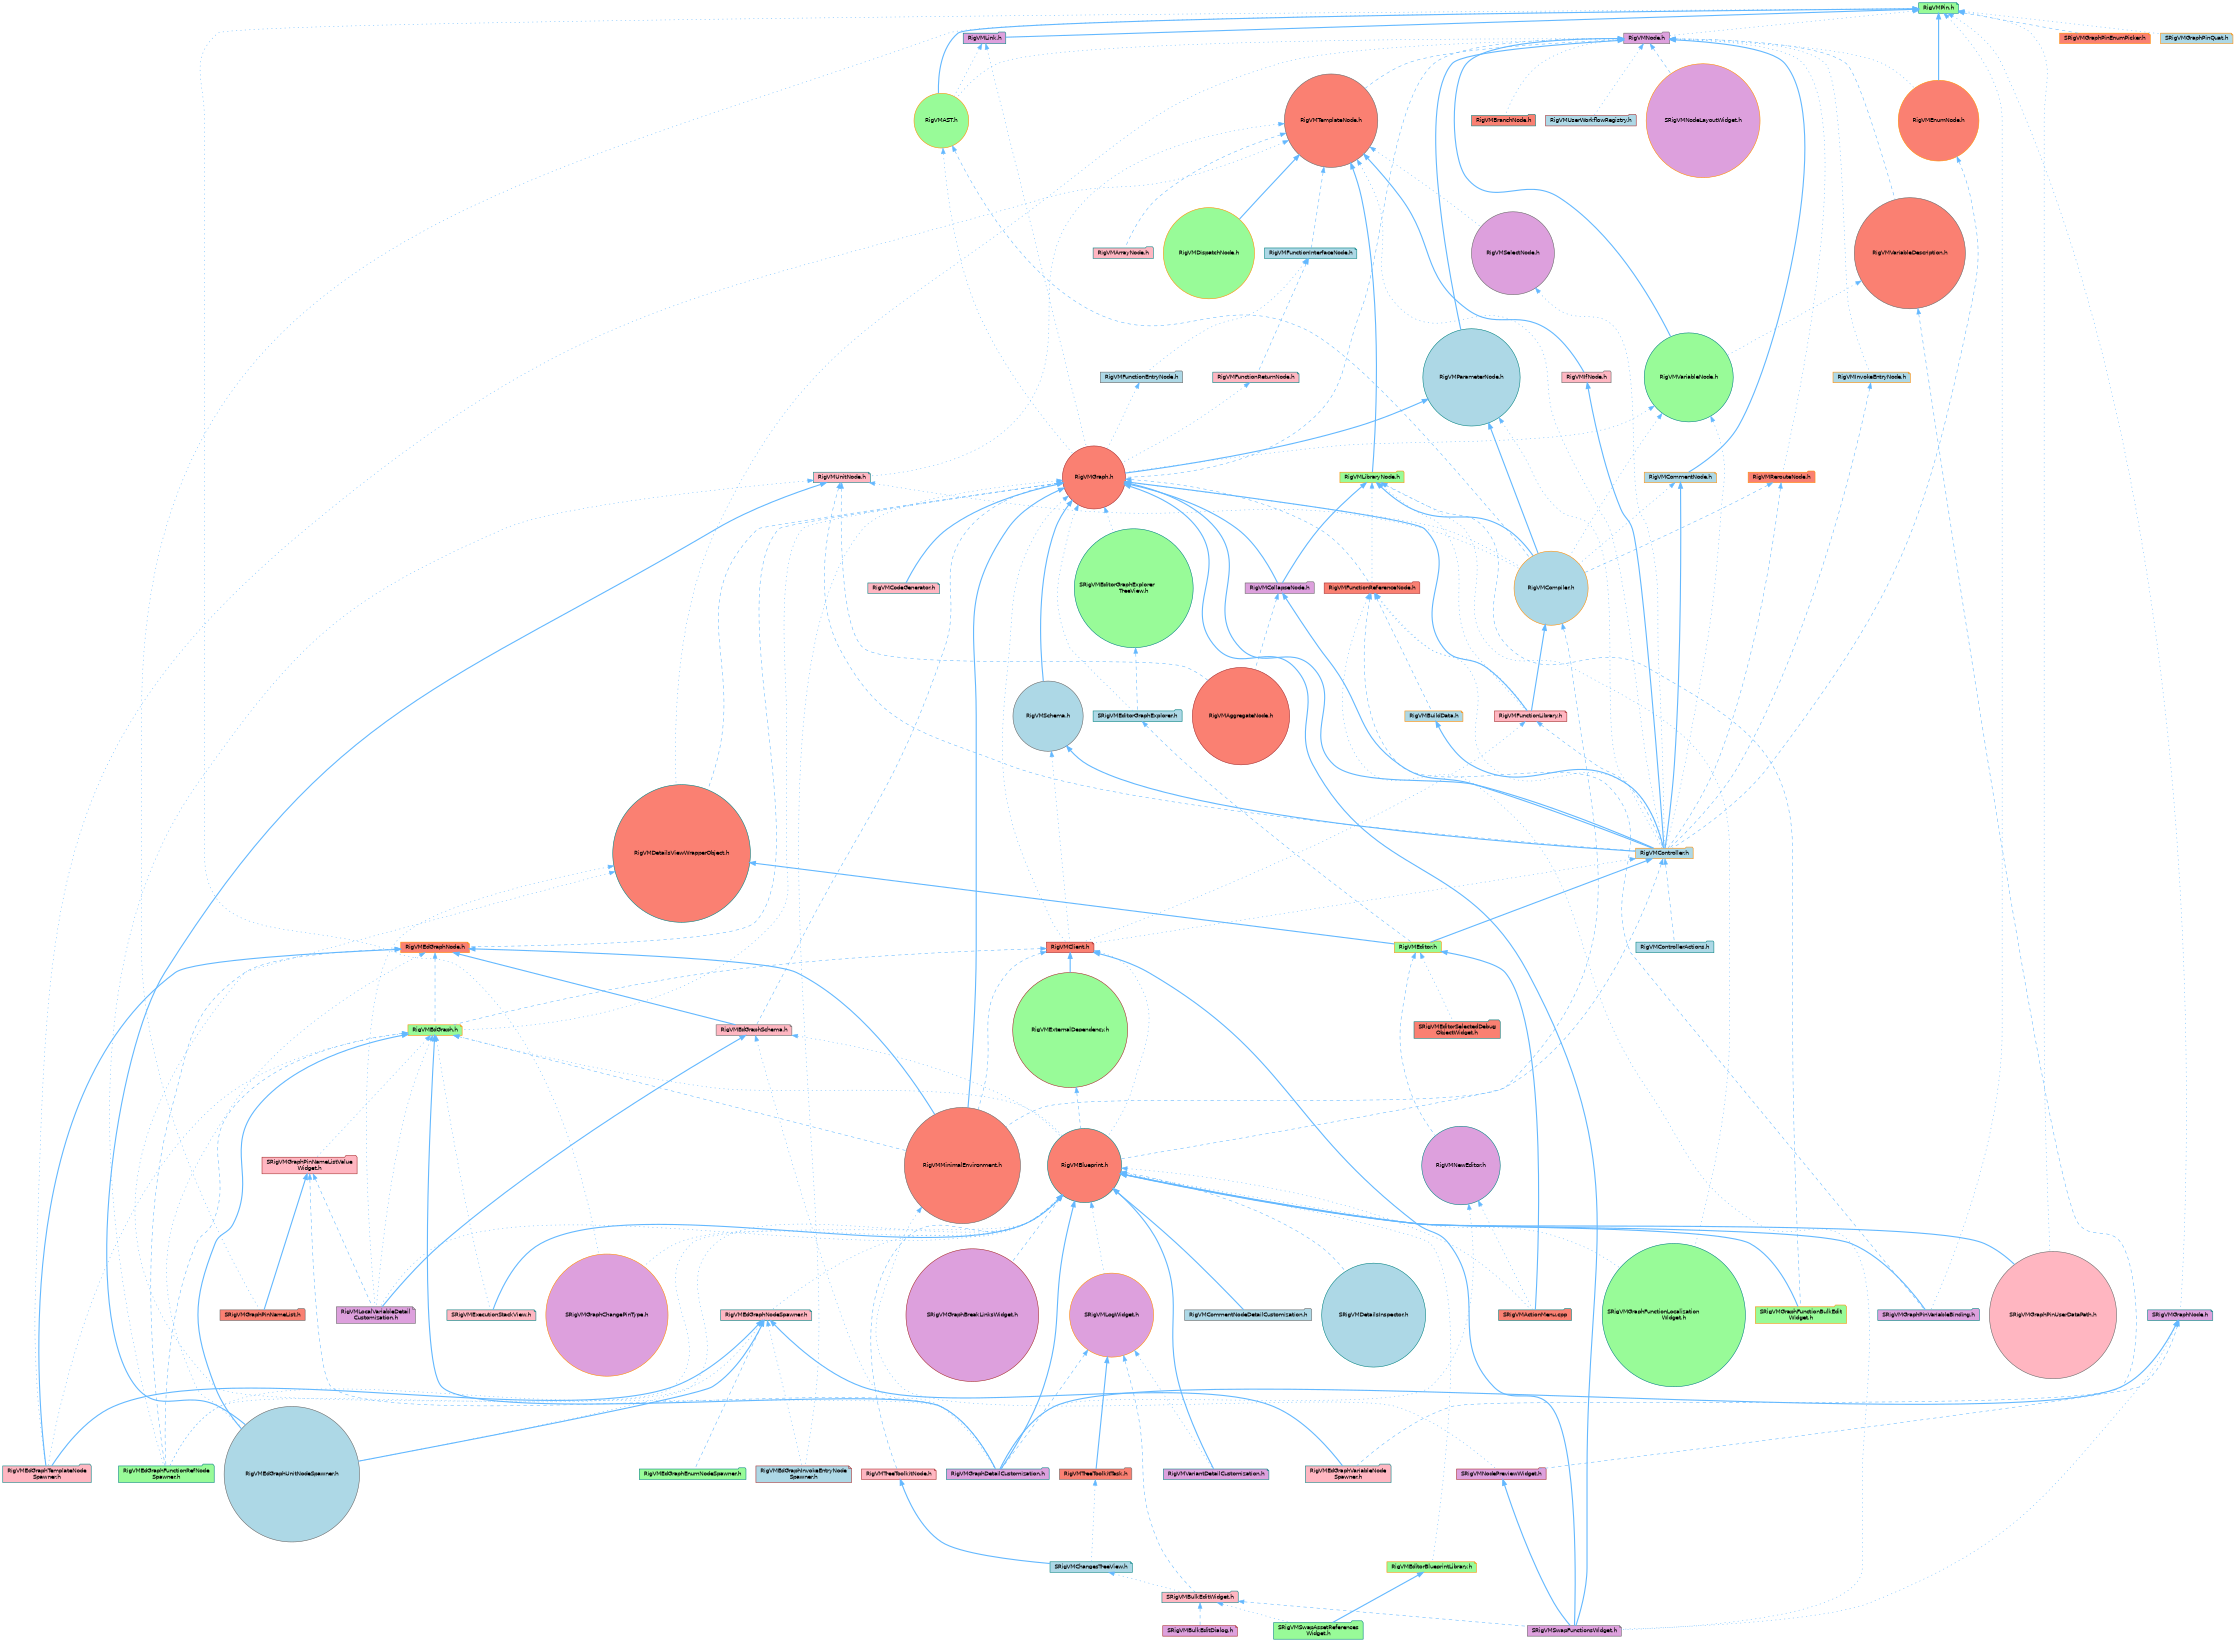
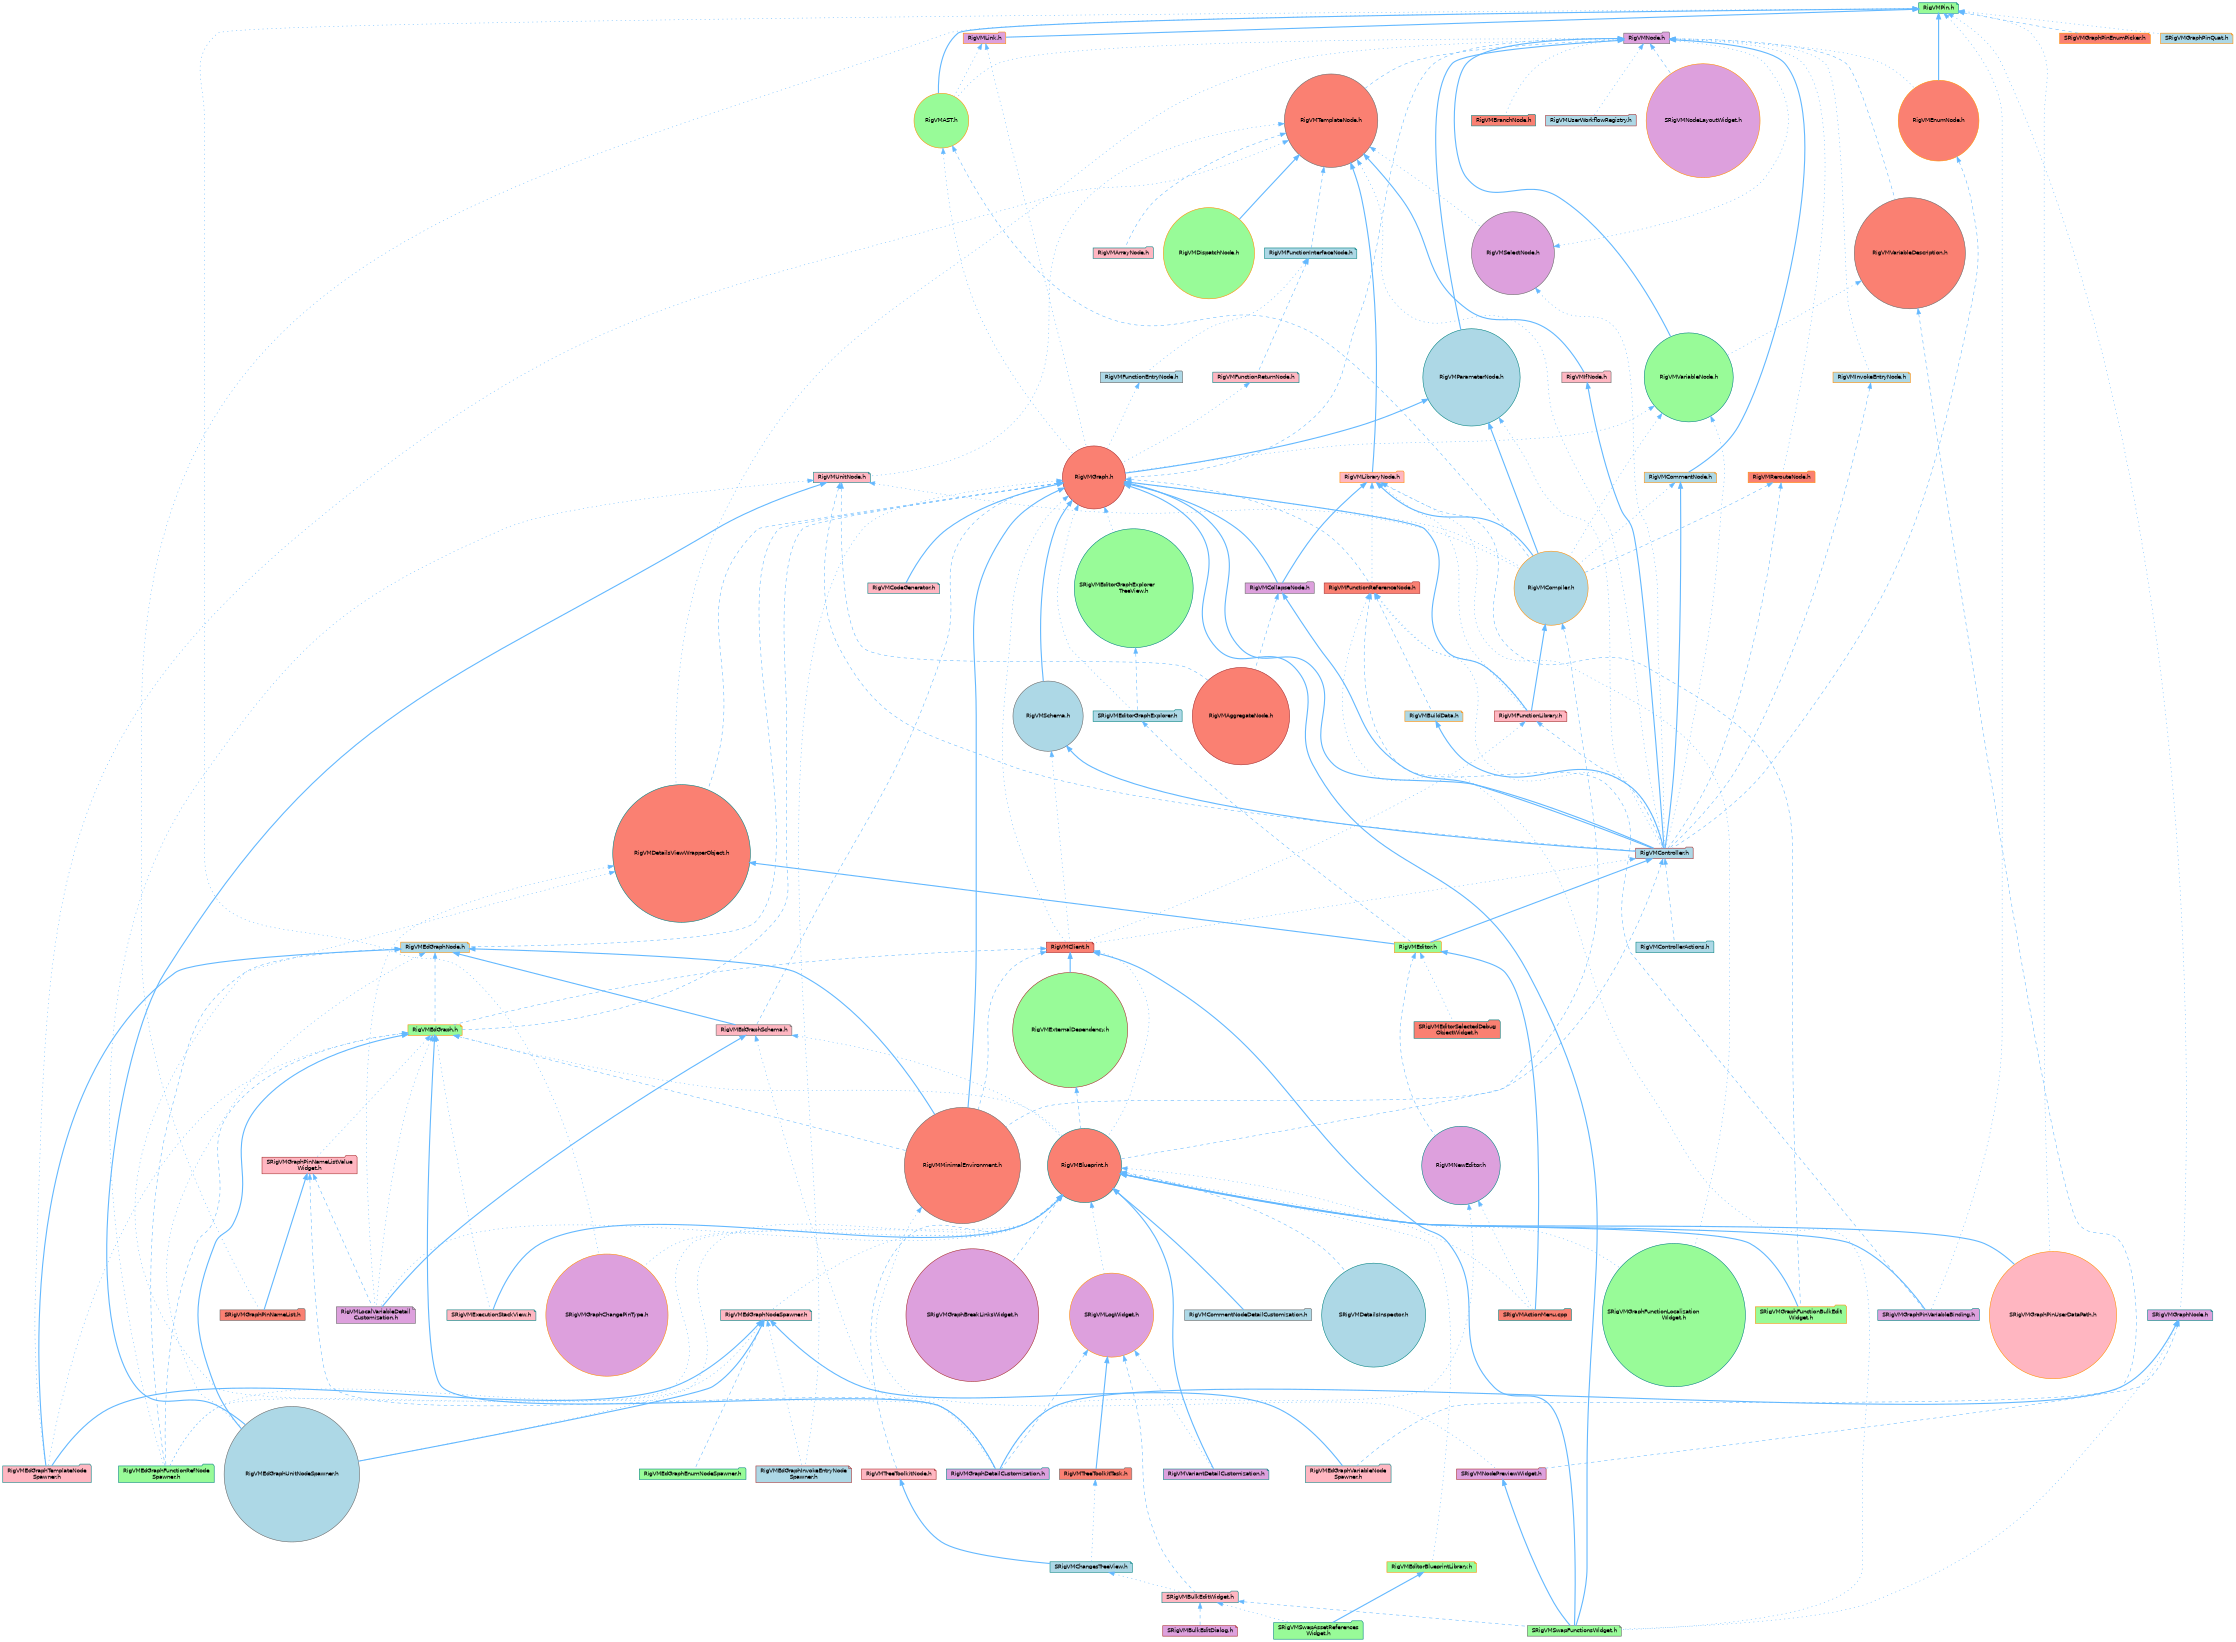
edge "RigVMNode.h" -> "RigVMPin.h": now "RigVMNode.h" -> "RigVMSelectNode.h"
node "RigVMLink.h": color teal -> darkorange
node "RigVMLibraryNode.h": fillcolor palegreen -> lightpink
edge "RigVMEdGraph.h" -> "RigVMGraph.h": style dotted -> dashed
node "RigVMController.h": color darkorange -> brown
node "RigVMEdGraphNode.h": fillcolor salmon -> lightblue
node "SRigVMGraphPinUserDataPath.h": color gray40 -> darkorange
edge "RigVMGraphDetailCustomization.h" -> "RigVMBlueprint.h": removed
node "SRigVMSwapFunctionsWidget.h": fillcolor plum -> palegreen
